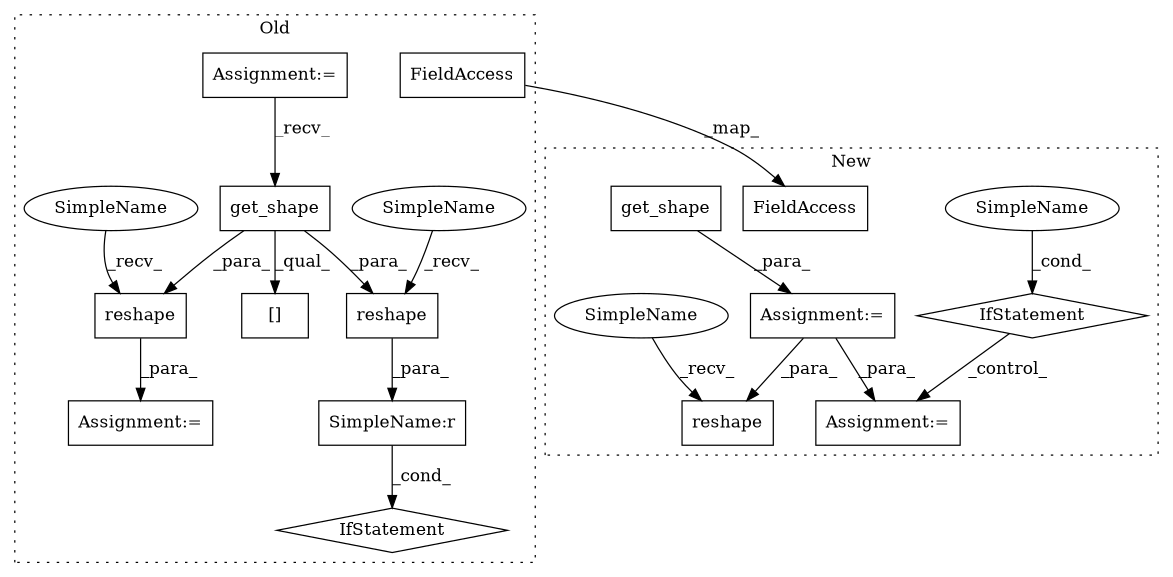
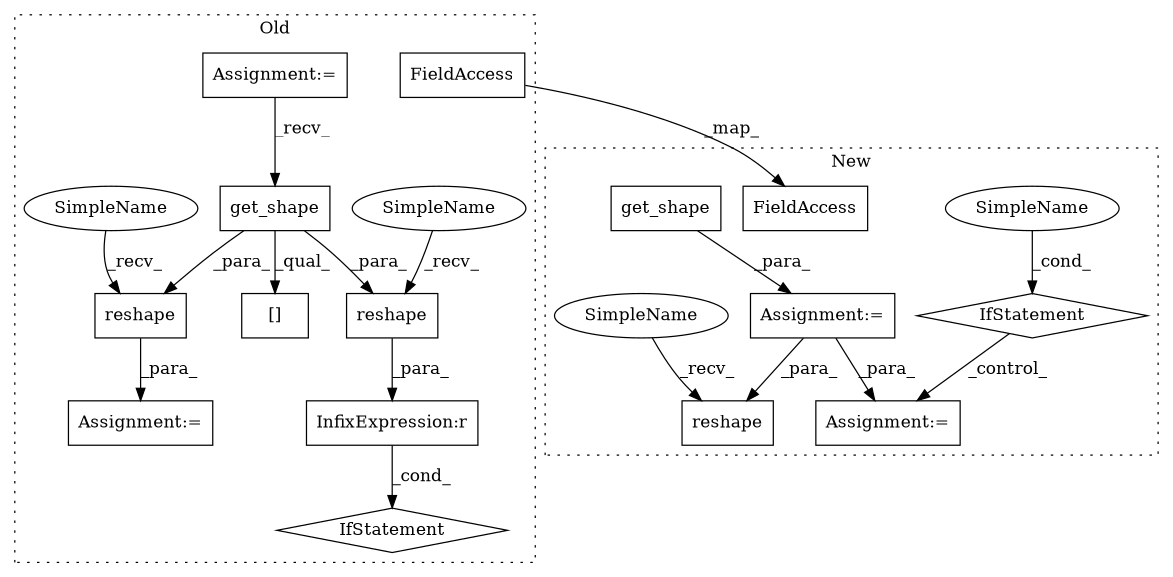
node "SimpleName:r": label "SimpleName:r" -> "InfixExpression:r"
